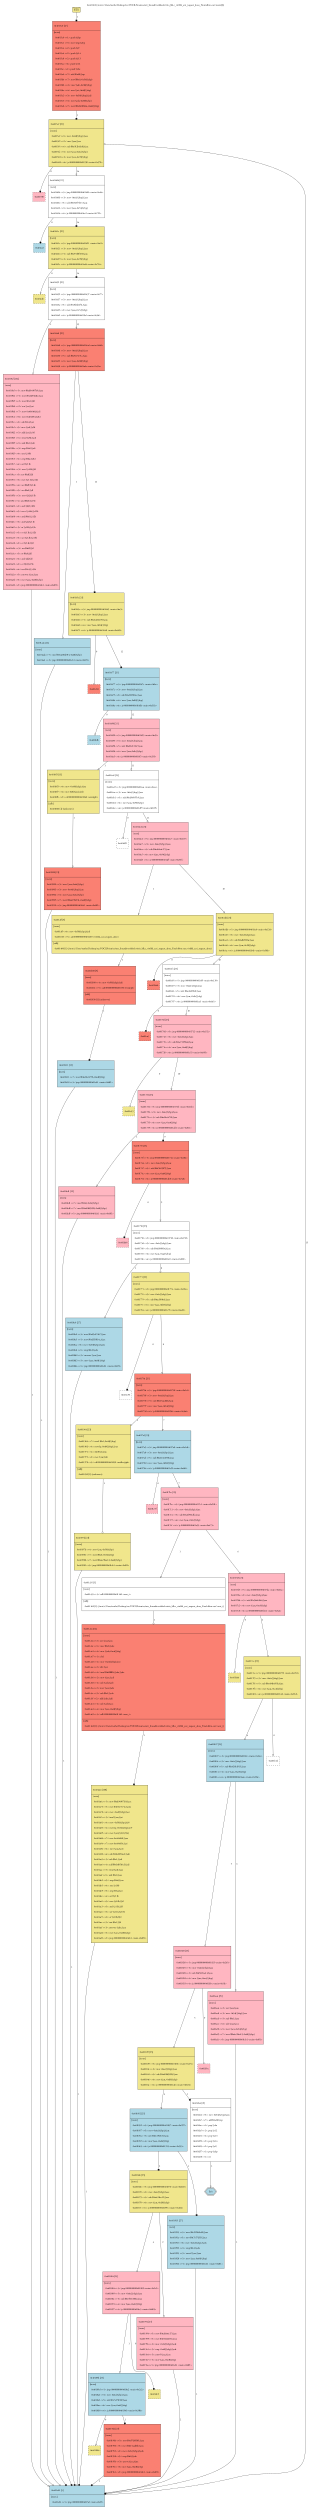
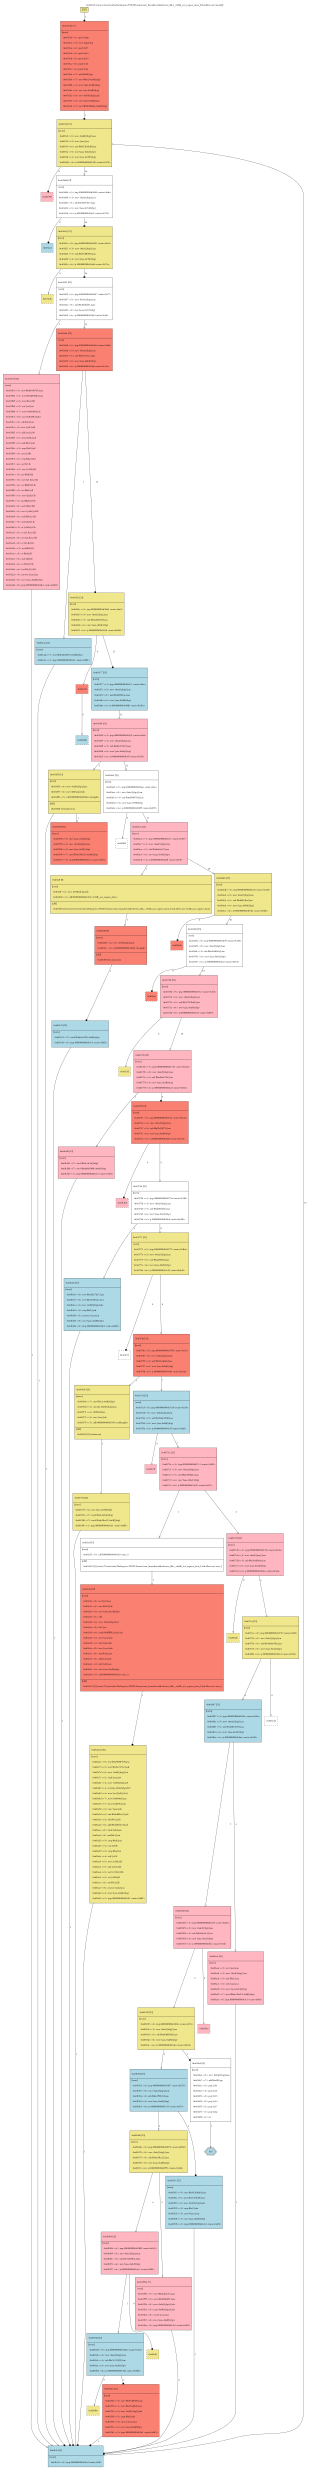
edge "0x401677 [25]" -> "0x4018db": now "0x401cb8" -> "0x4018db"
edge "0x401900 [21]" -> "0x401eb1 [5]": now "0x4018f3 [13]" -> "0x401eb1 [5]"
edge "0x401852 [25]" -> "0x40186b [25]": arrowhead box -> onormal
